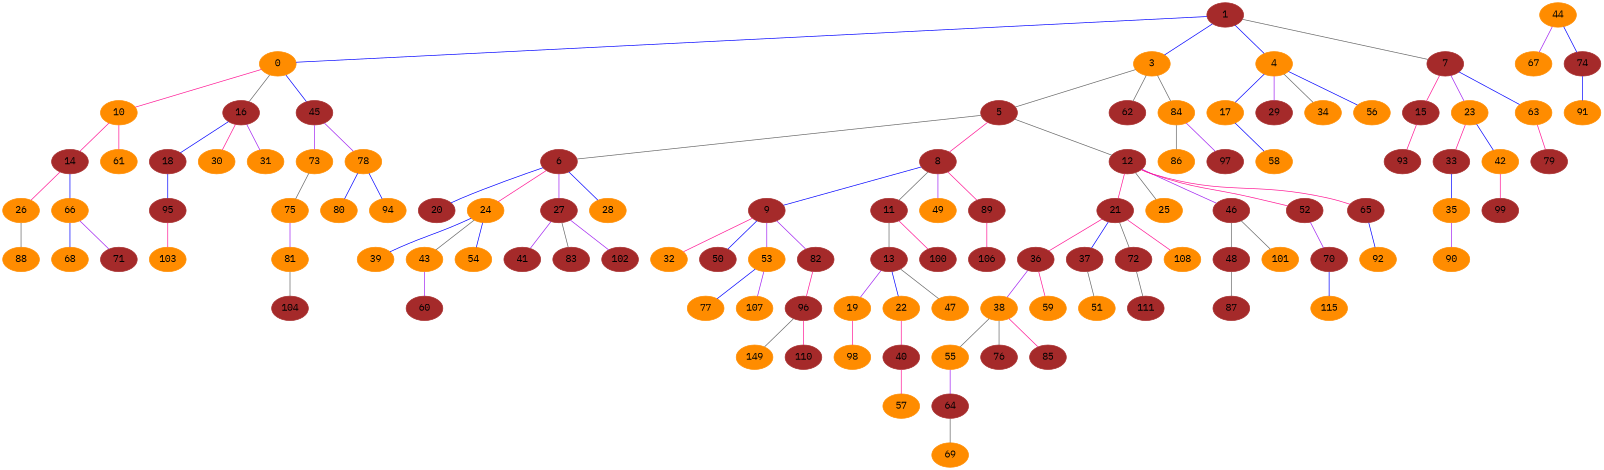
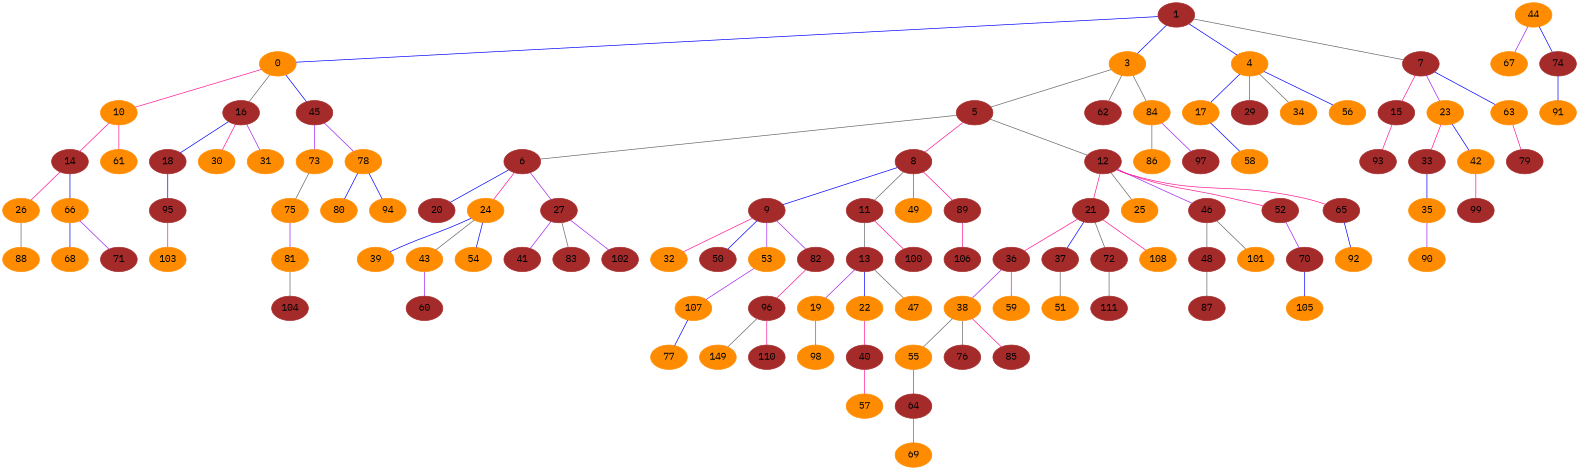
node "28": removed
edge "53" -- "77": now "107" -- "77"
node "115": label "115" -> "105"
